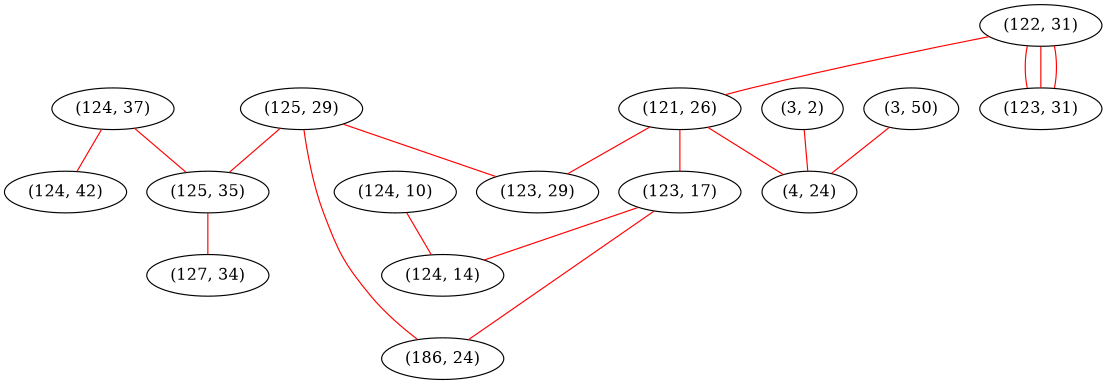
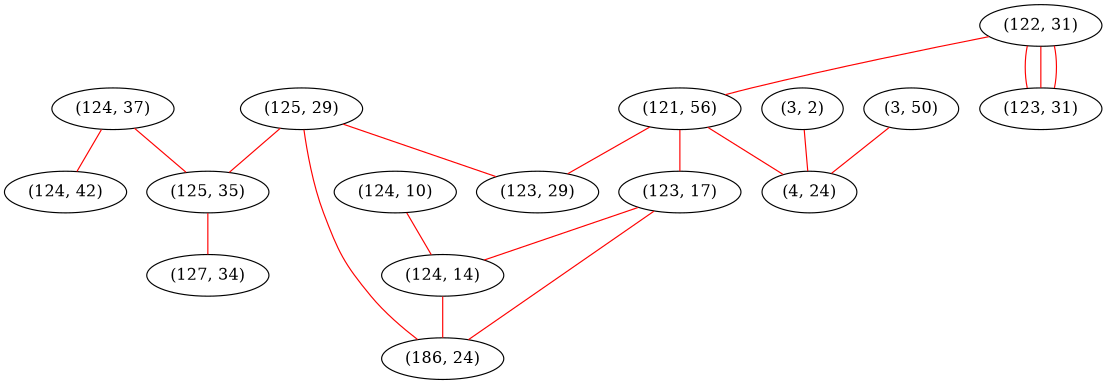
node "(121, 26)": label "(121, 26)" -> "(121, 56)"
edge "(124, 14)" -- "(186, 24)": added
